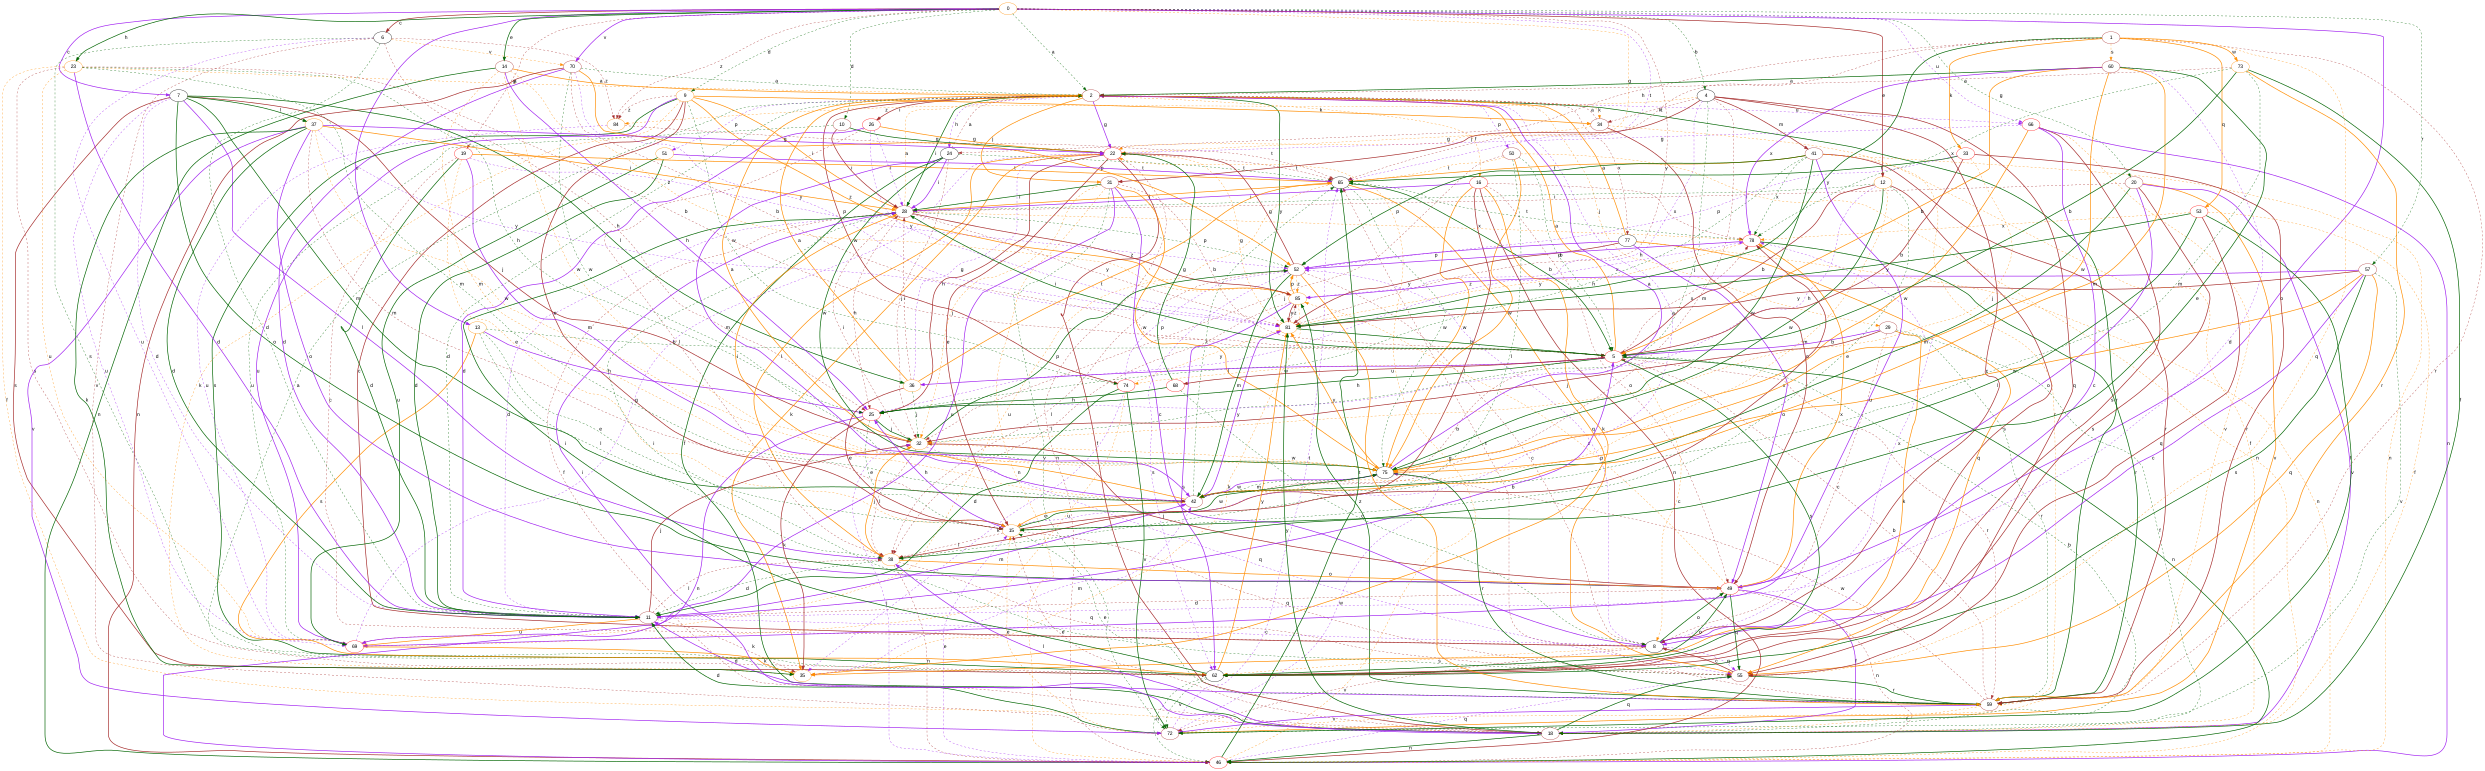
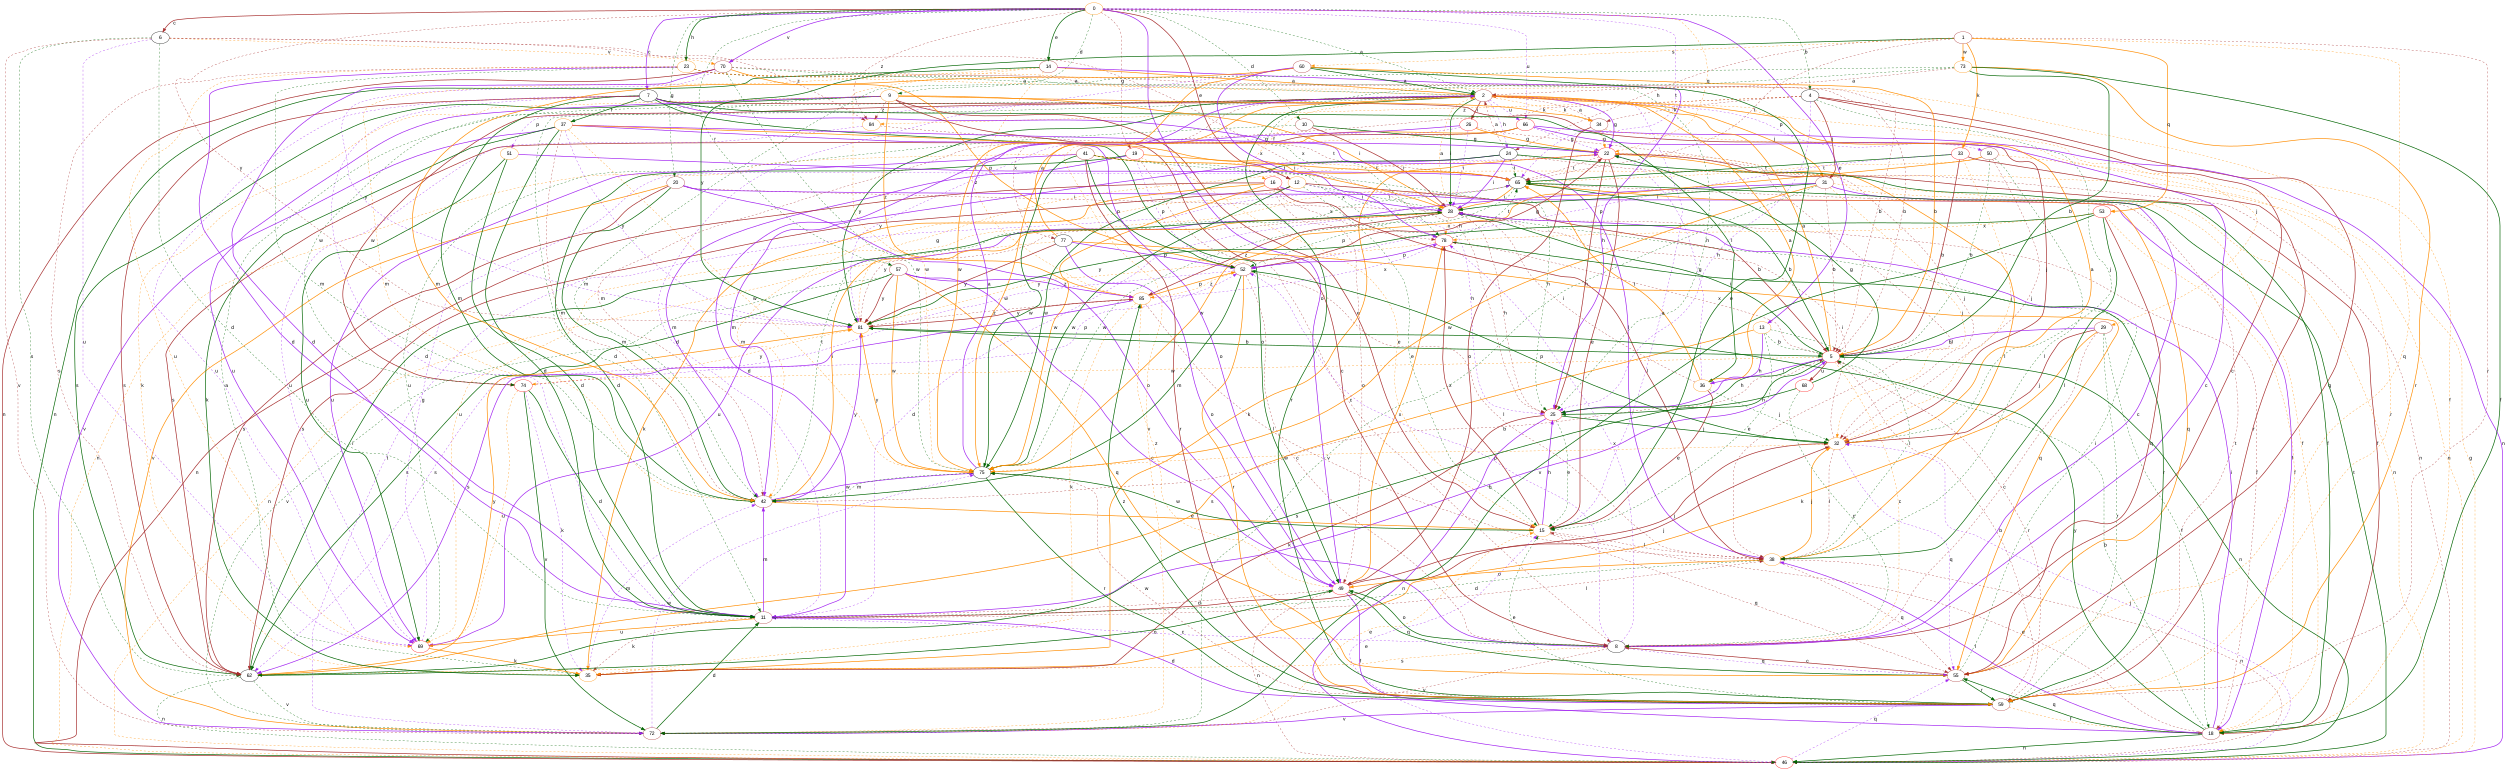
edge "4" -> "41": removed, label "m"
